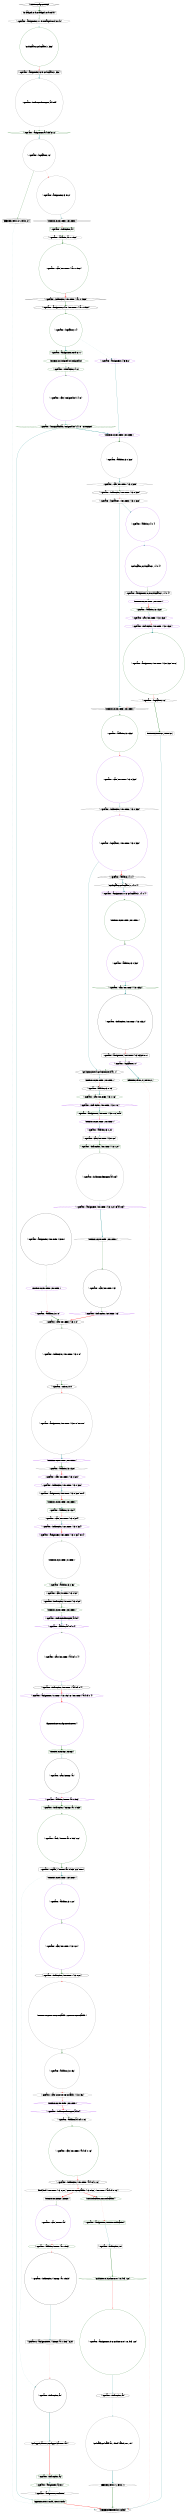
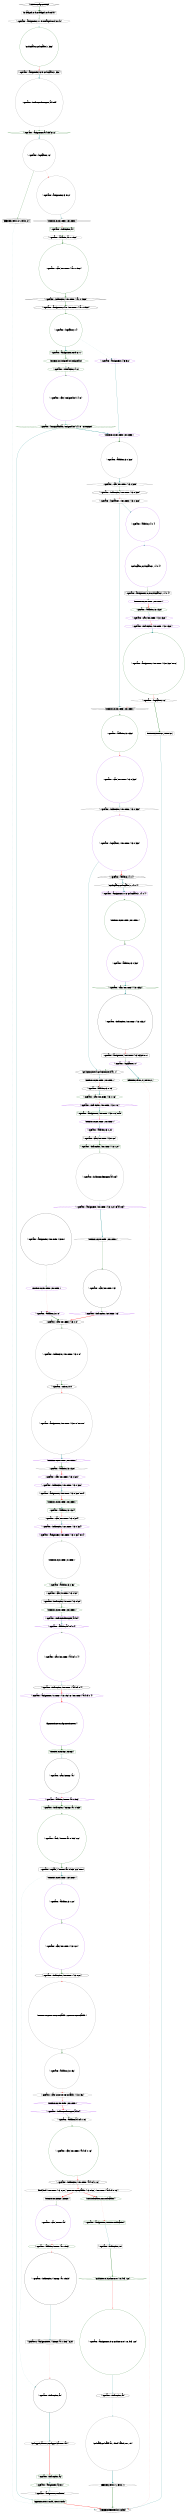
edge "(<operator>.cast,(_DWORD *)(*a1 + 1568))" -> "(<operator>.indirection,*(_DWORD *)(*a1 + 1568))": color red -> darkgreen
